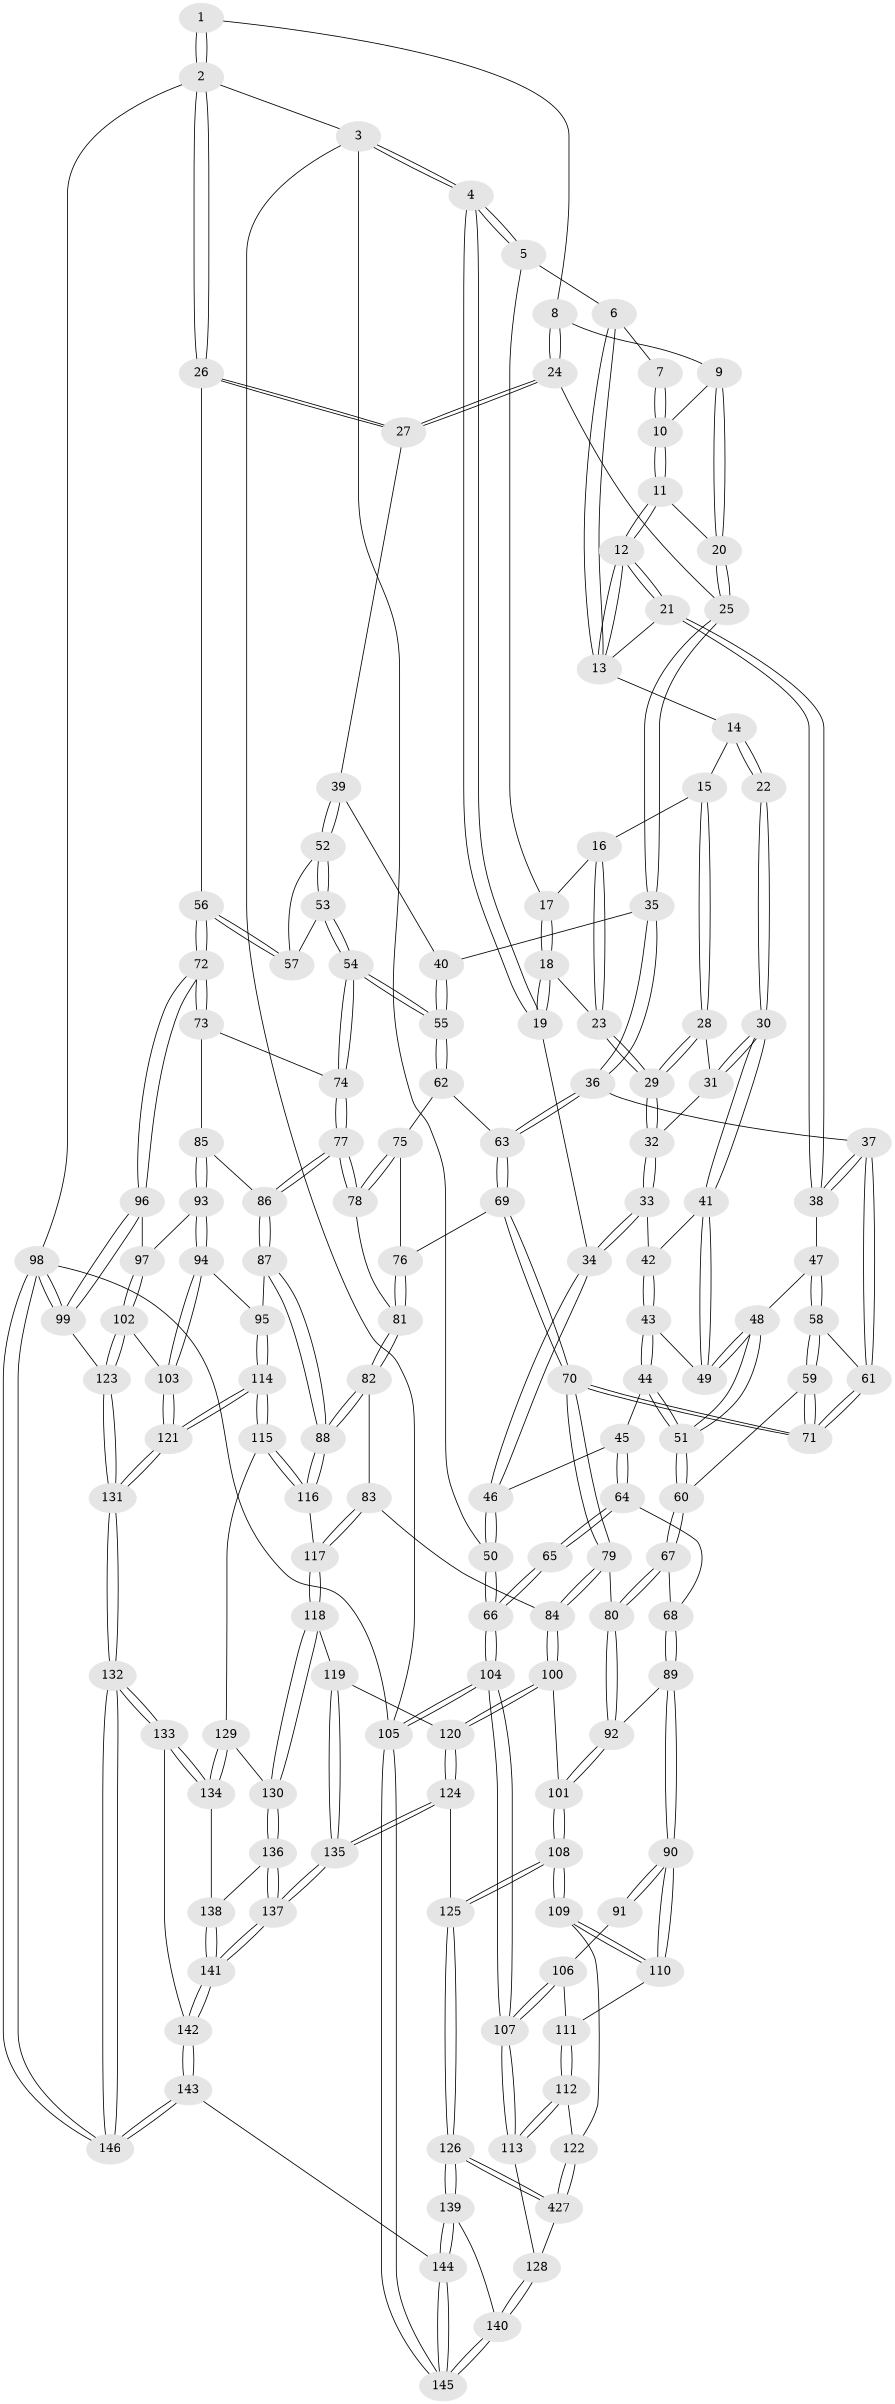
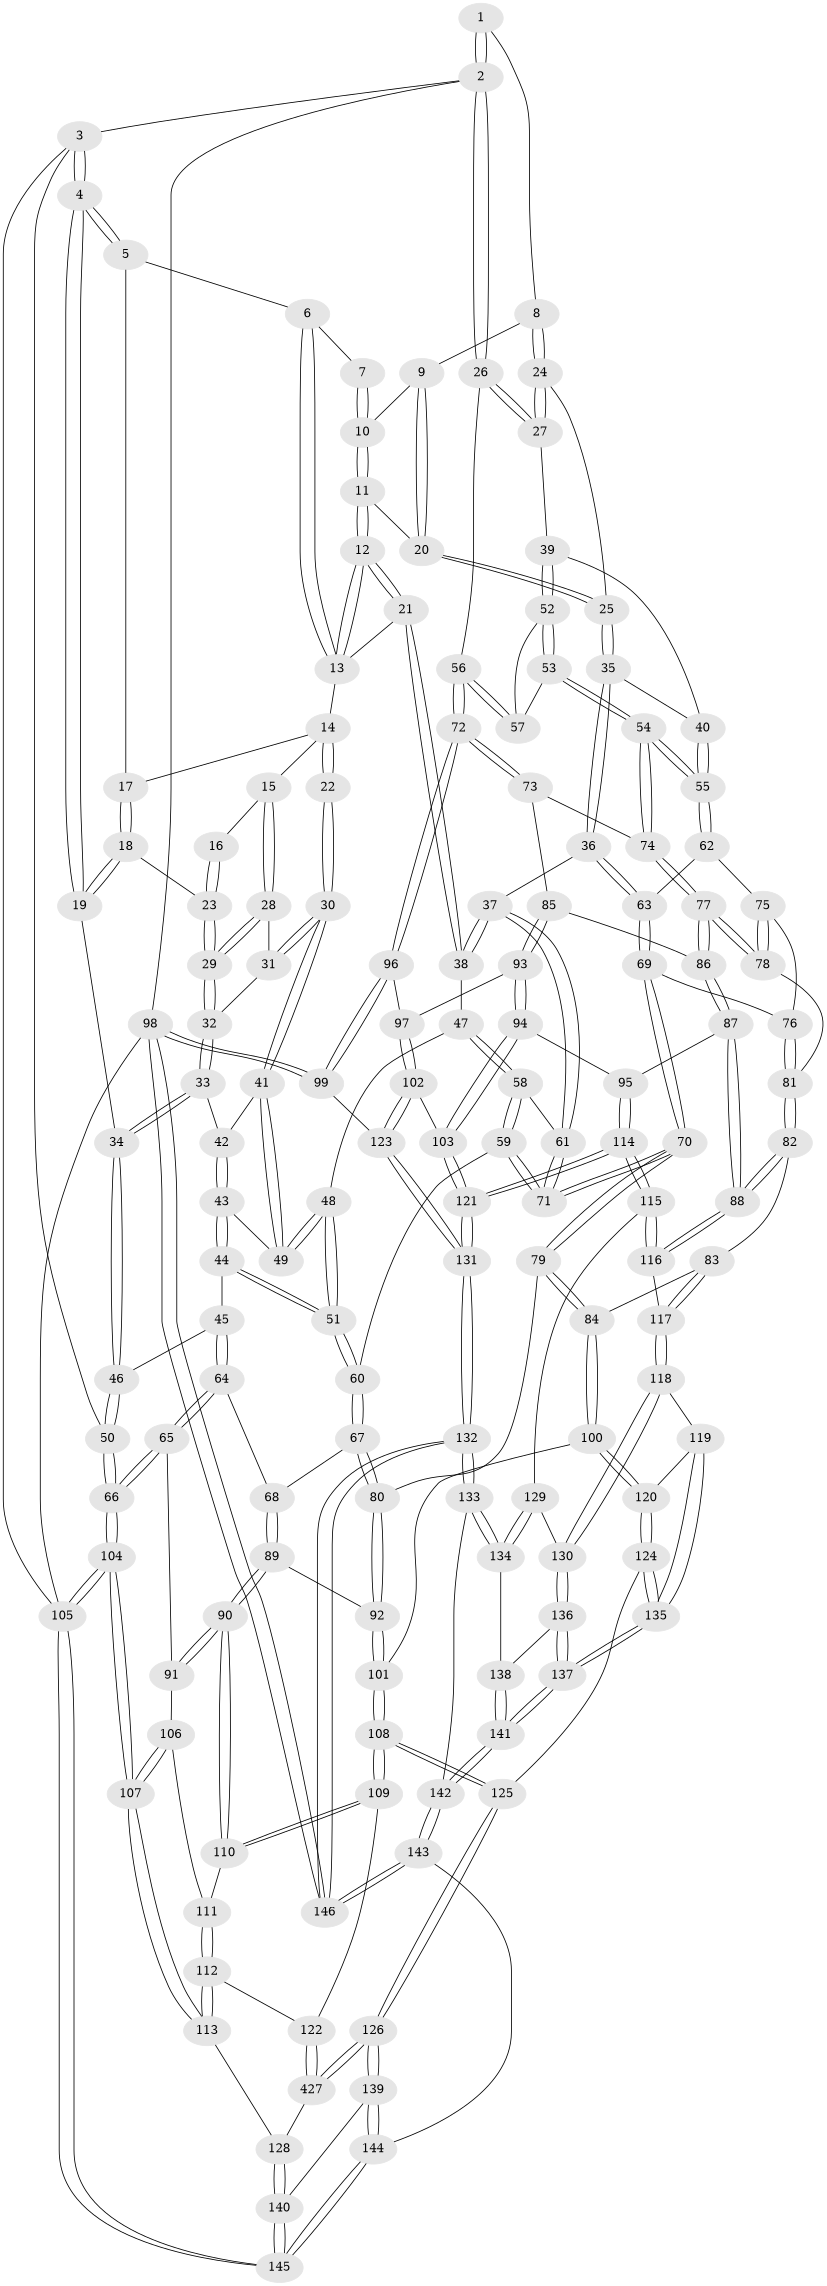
edge "16" -- "17": now "14" -- "17"
edge "65" -- "91": added
